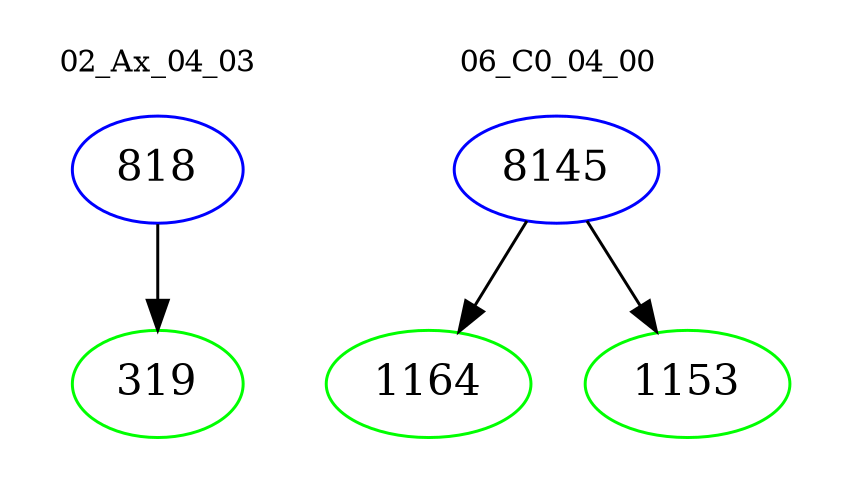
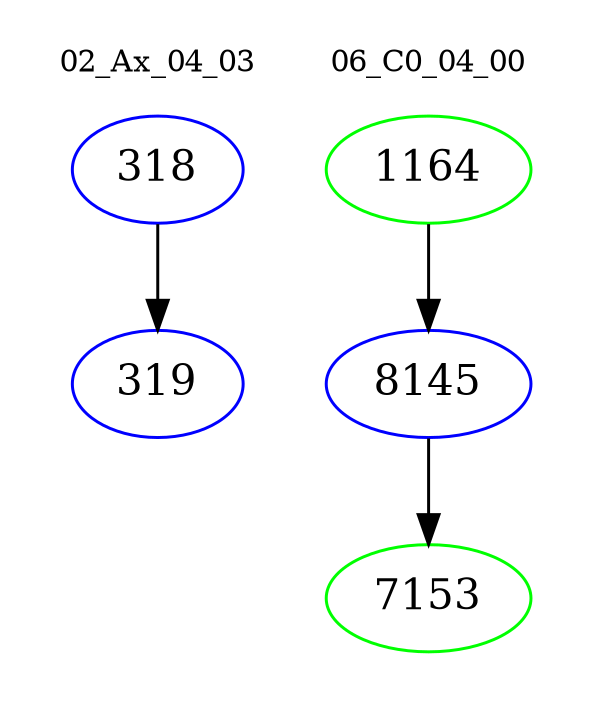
node "818": label "818" -> "318"
edge "8145" -> "1164": reversed
node "319": color green -> blue
node "1153": label "1153" -> "7153"
